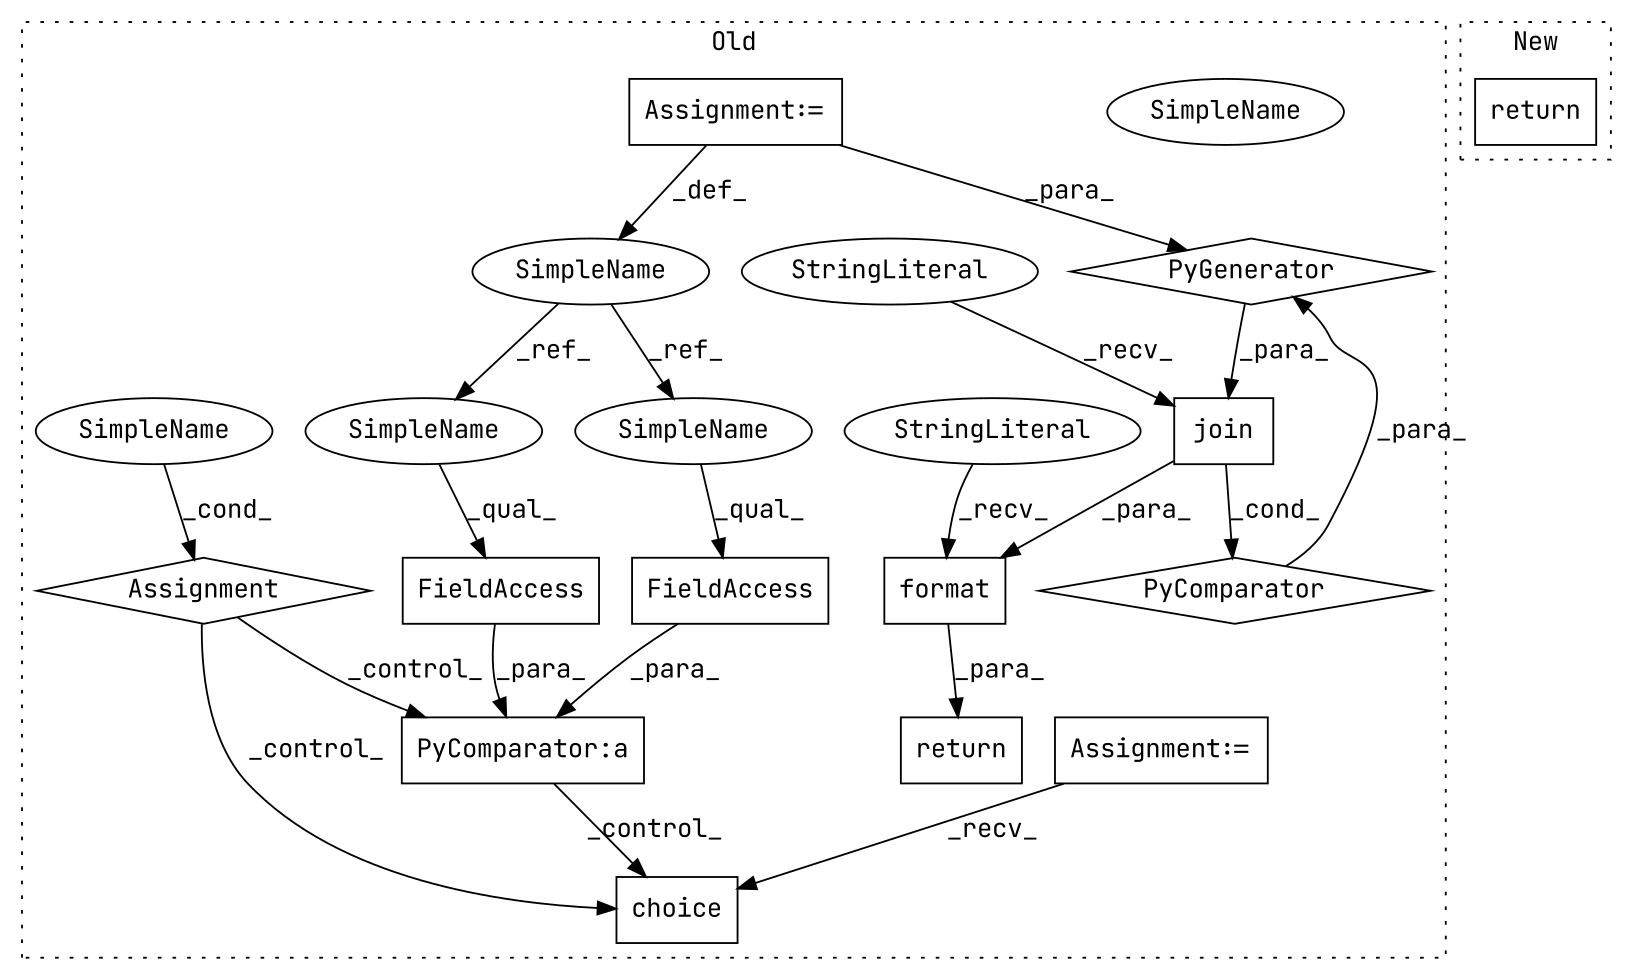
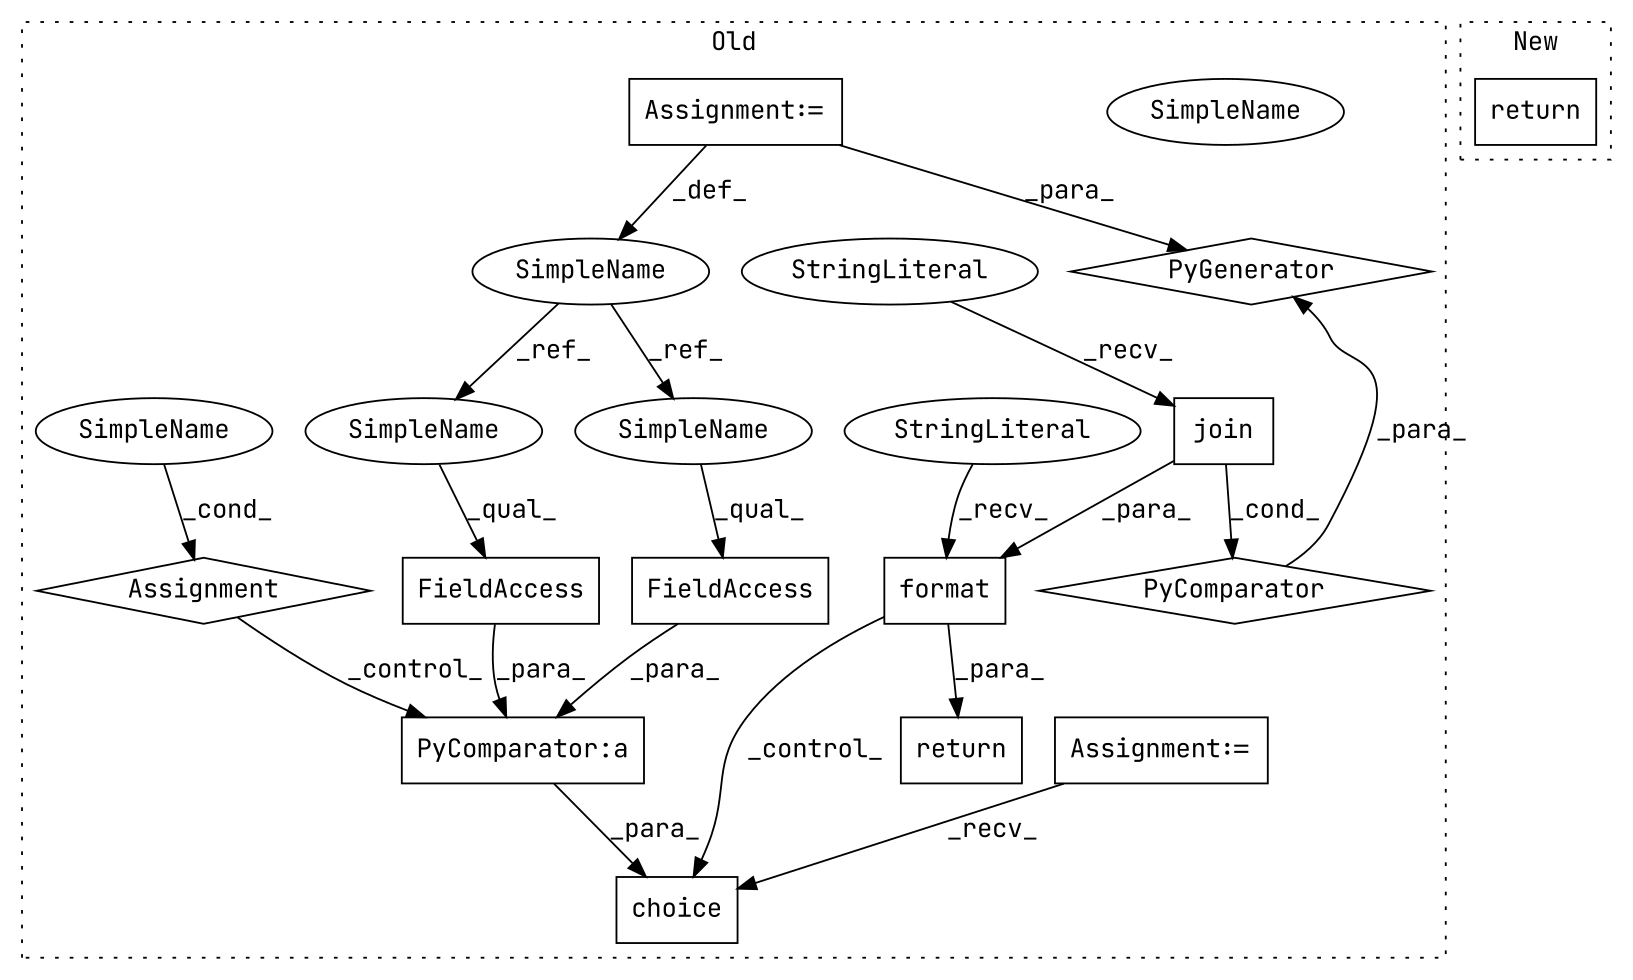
edge "PyGenerator" -> "join": removed, label "_para_"
edge "PyComparator:a" -> "choice": label "_control_" -> "_para_"
edge "Assignment" -> "choice": now "format" -> "choice"
